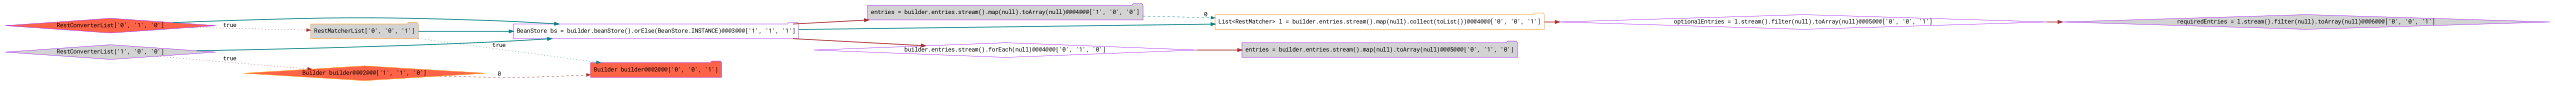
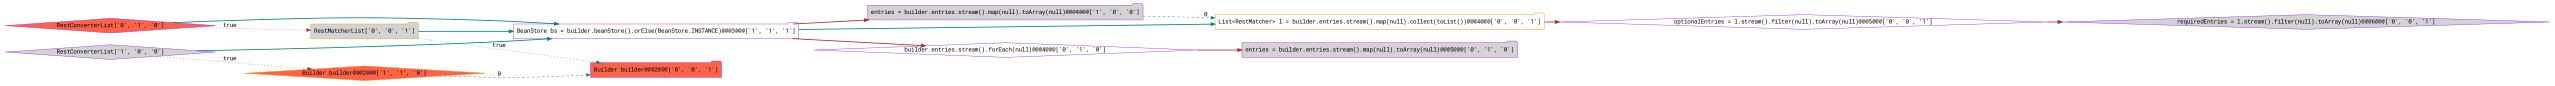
edge "Builder builder@@@2@@@['1', '1', '0']" -> "Builder builder@@@2@@@['0', '0', '1']": color brown -> teal
